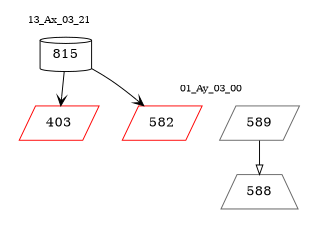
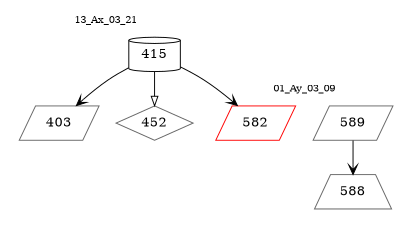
node "815": label "815" -> "415"
cluster "01_Ay_03_00": label "01_Ay_03_00" -> "01_Ay_03_09"
node "403": color red -> gray40
node "452": added
edge "589" -> "588": arrowhead onormal -> vee
